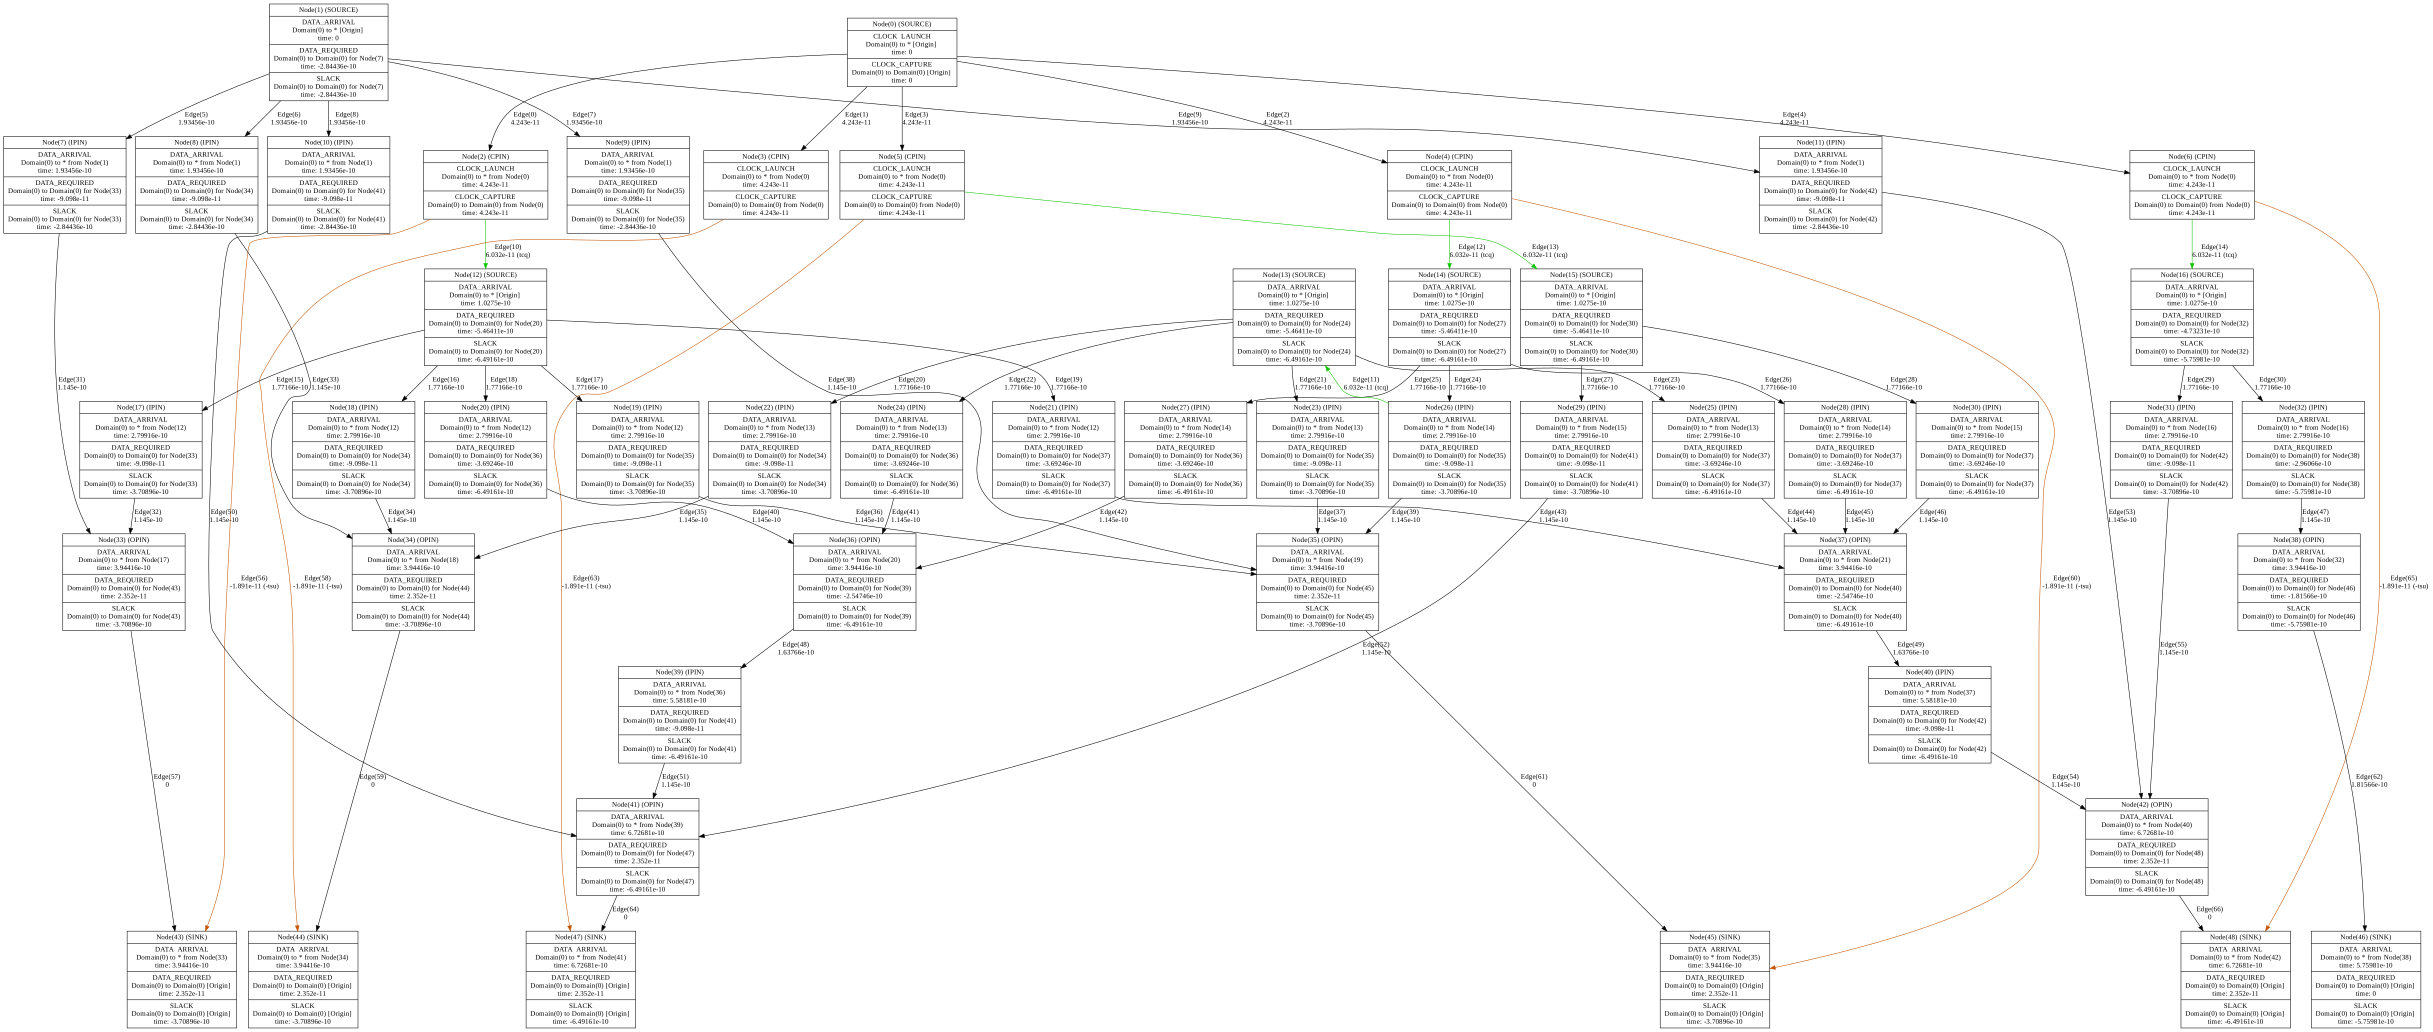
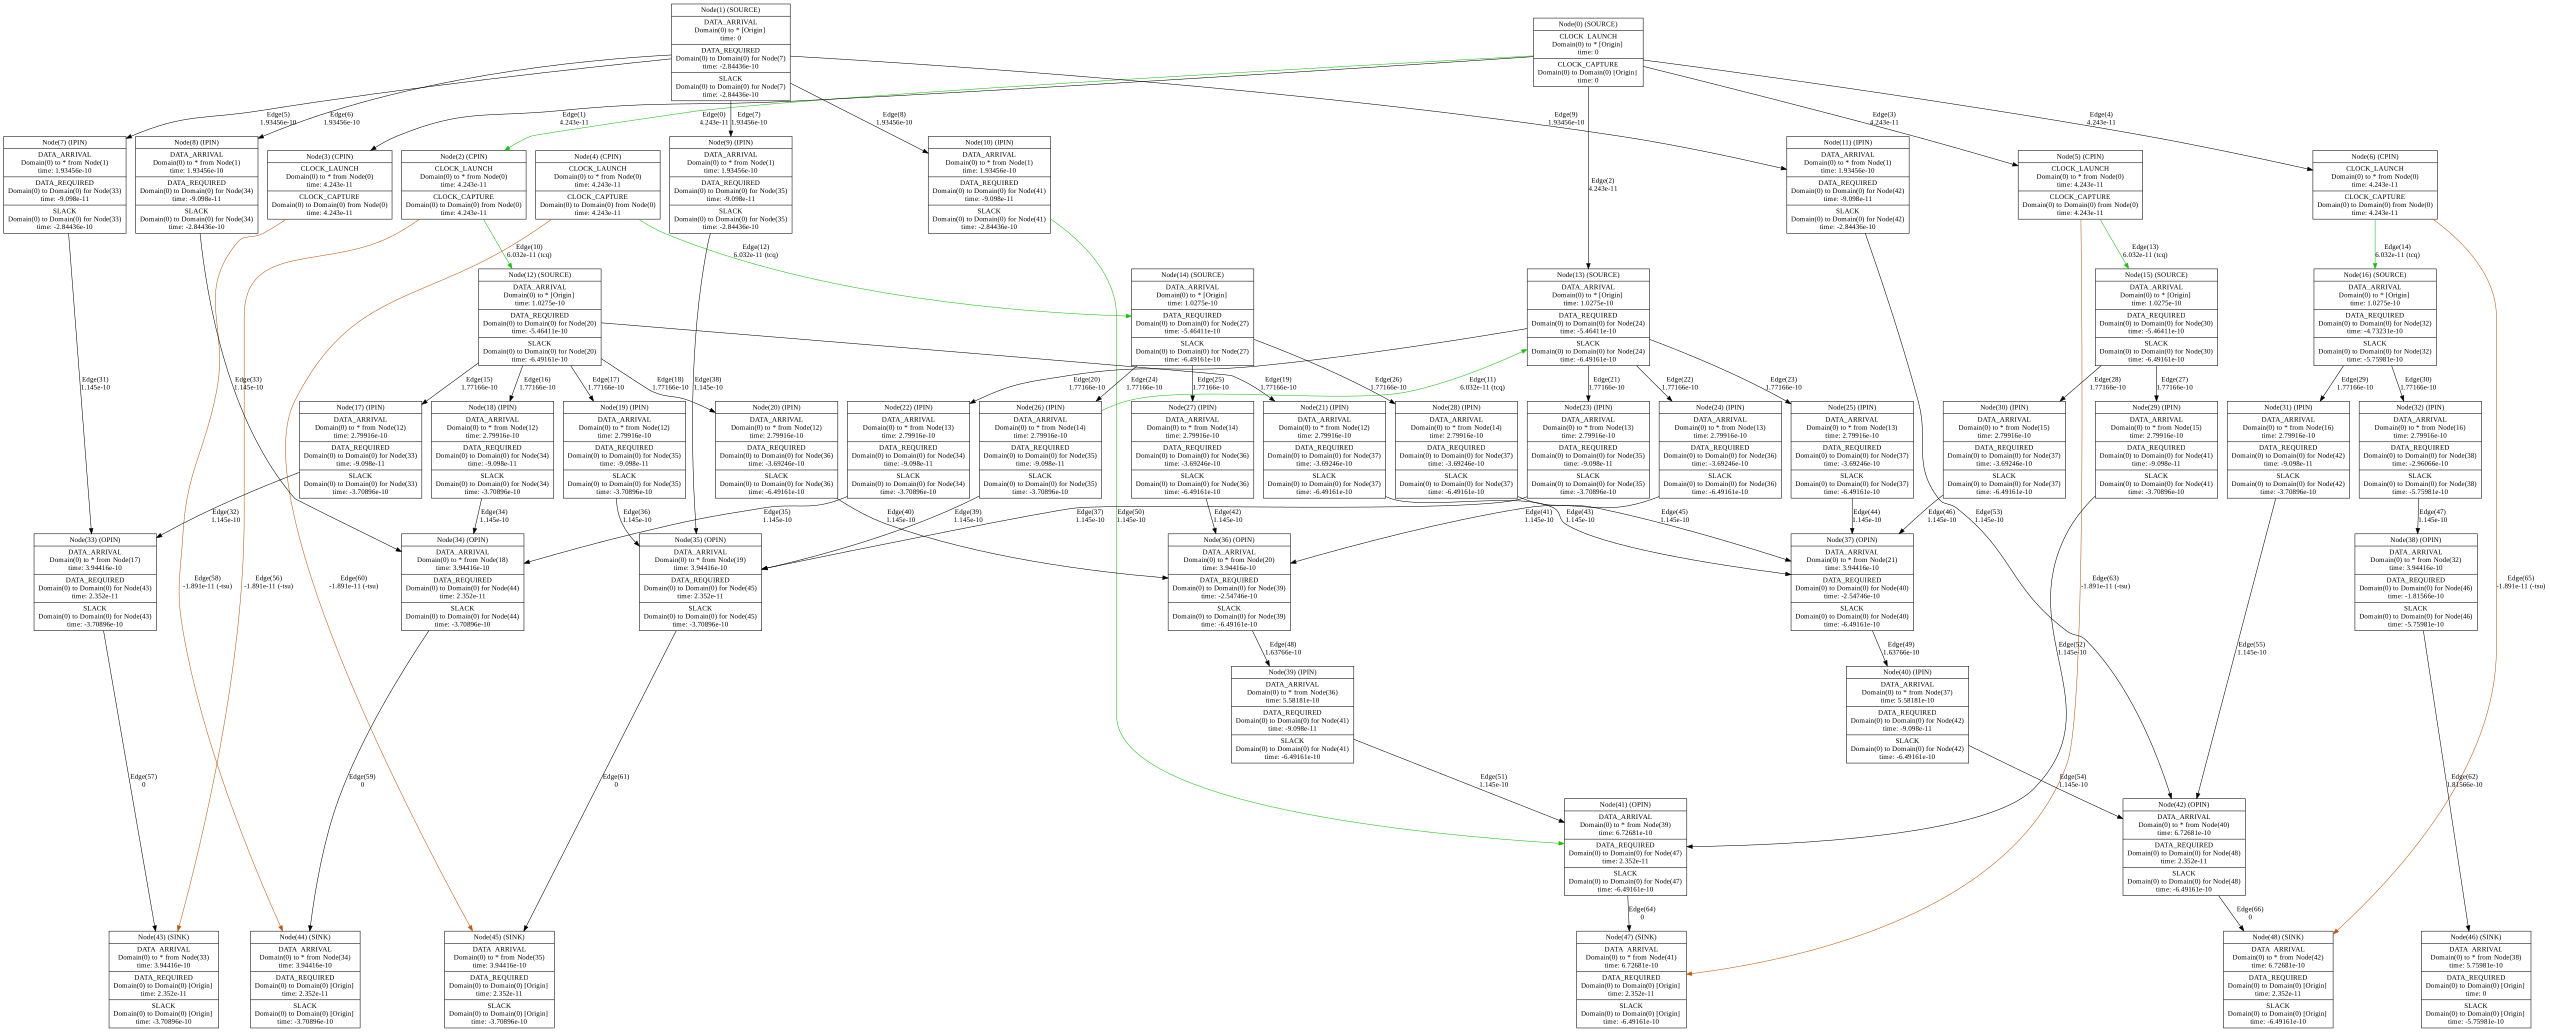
edge "Node(0) (SOURCE)" -> "Node(2) (CPIN)": color black -> #10c403
edge "Node(0) (SOURCE)" -> "Node(4) (CPIN)": now "Node(0) (SOURCE)" -> "Node(13) (SOURCE)"
edge "Node(10) (IPIN)" -> "Node(41) (OPIN)": color black -> #10c403
